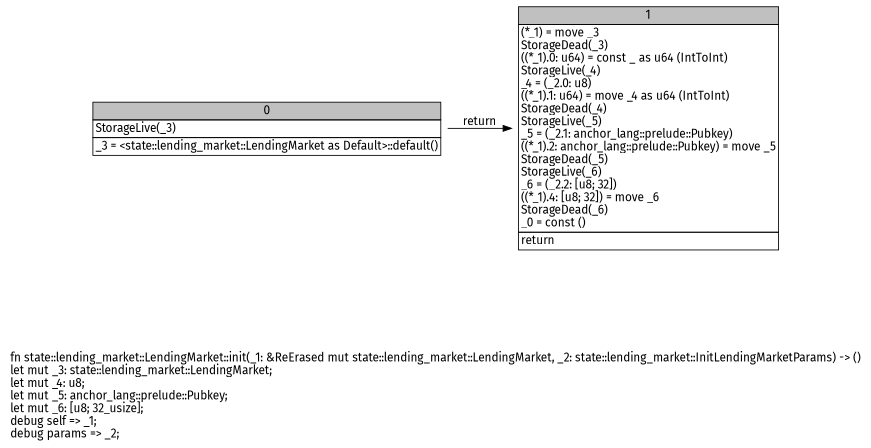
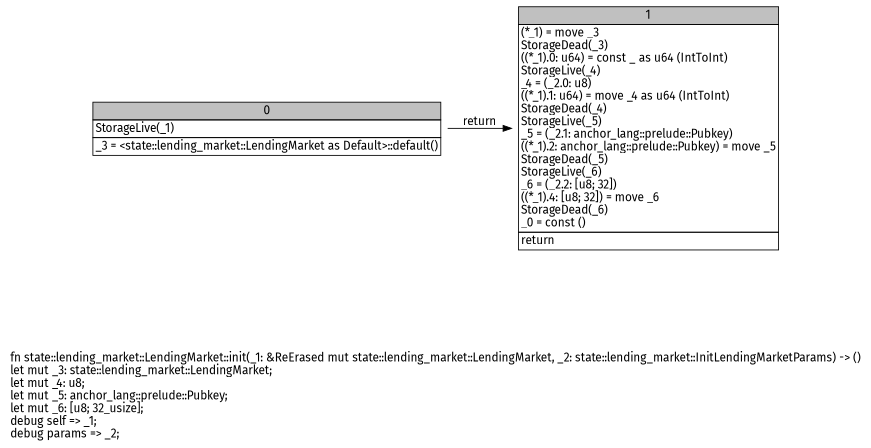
node "0": text "StorageLive(_3)" -> "StorageLive(_1)"
